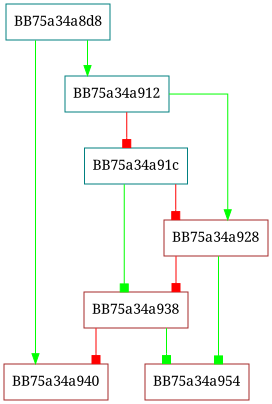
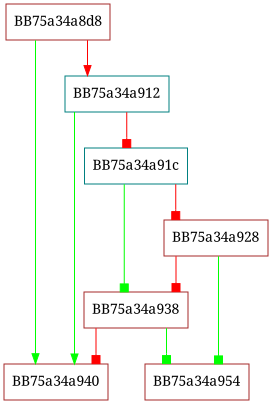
node "BB75a34a8d8": color teal -> brown
edge "BB75a34a8d8" -> "BB75a34a912": color green -> red
edge "BB75a34a912" -> "BB75a34a928": now "BB75a34a912" -> "BB75a34a940"
